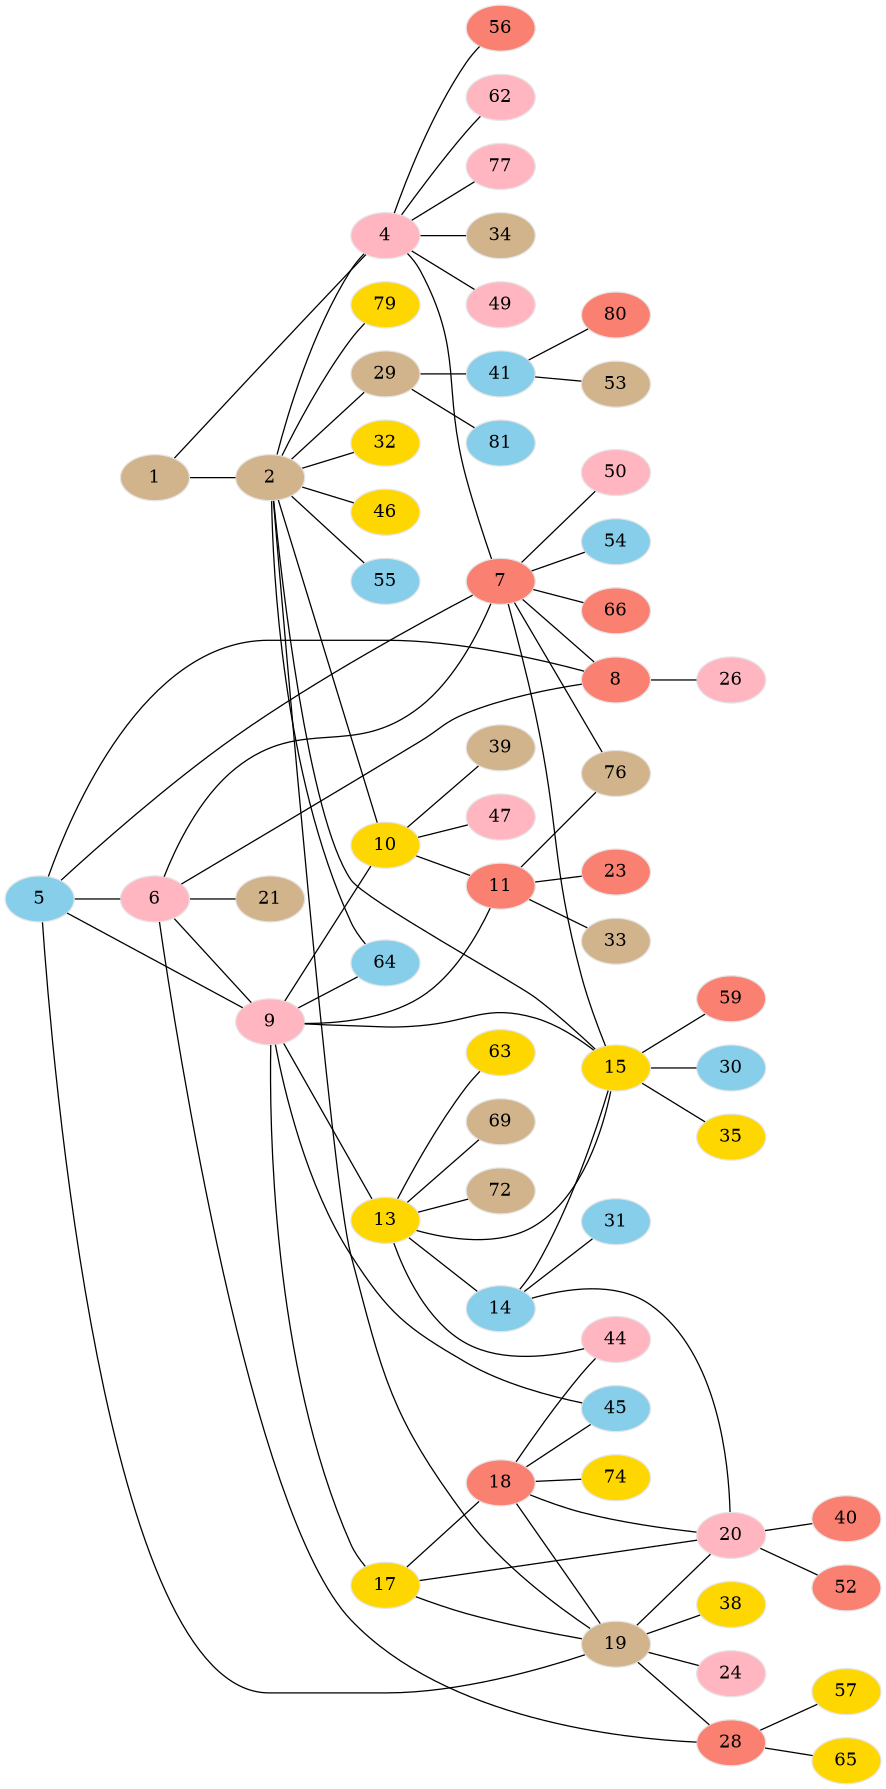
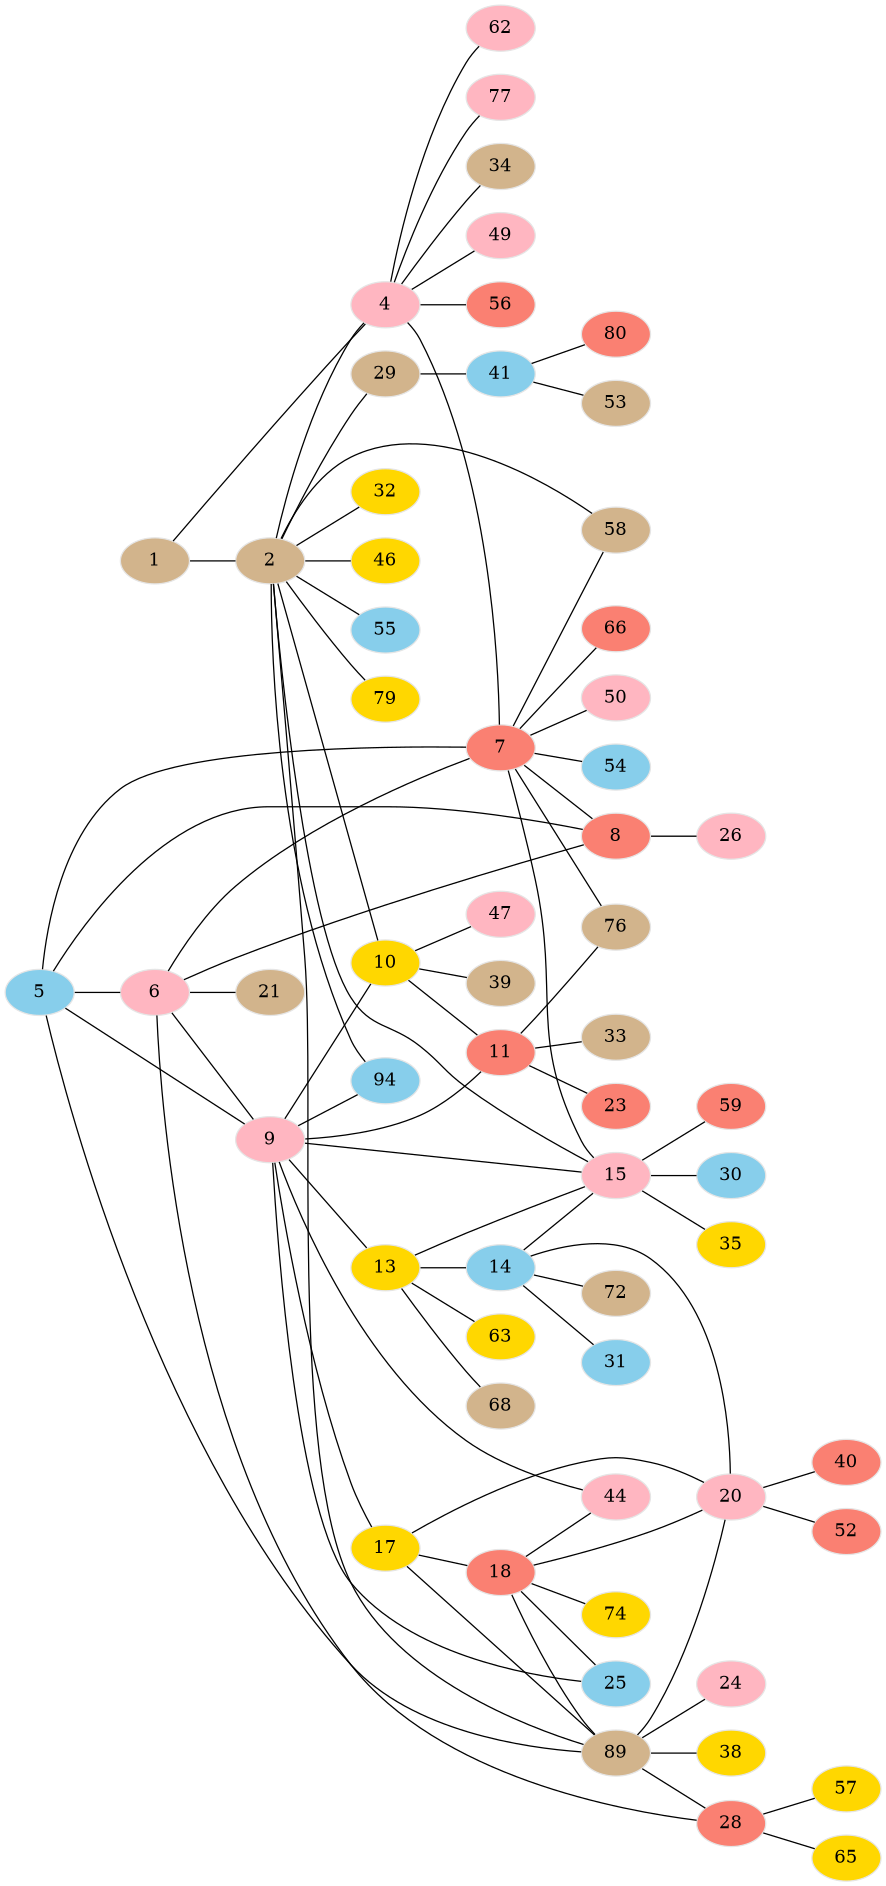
node "81": removed
node "58": added
node "64": label "64" -> "94"
node "15": fillcolor gold -> lightpink
node "69": label "69" -> "68"
edge "72" -- "13": now "72" -- "14"
edge "13" -- "44": now "9" -- "44"
node "45": label "45" -> "25"
node "19": label "19" -> "89"
